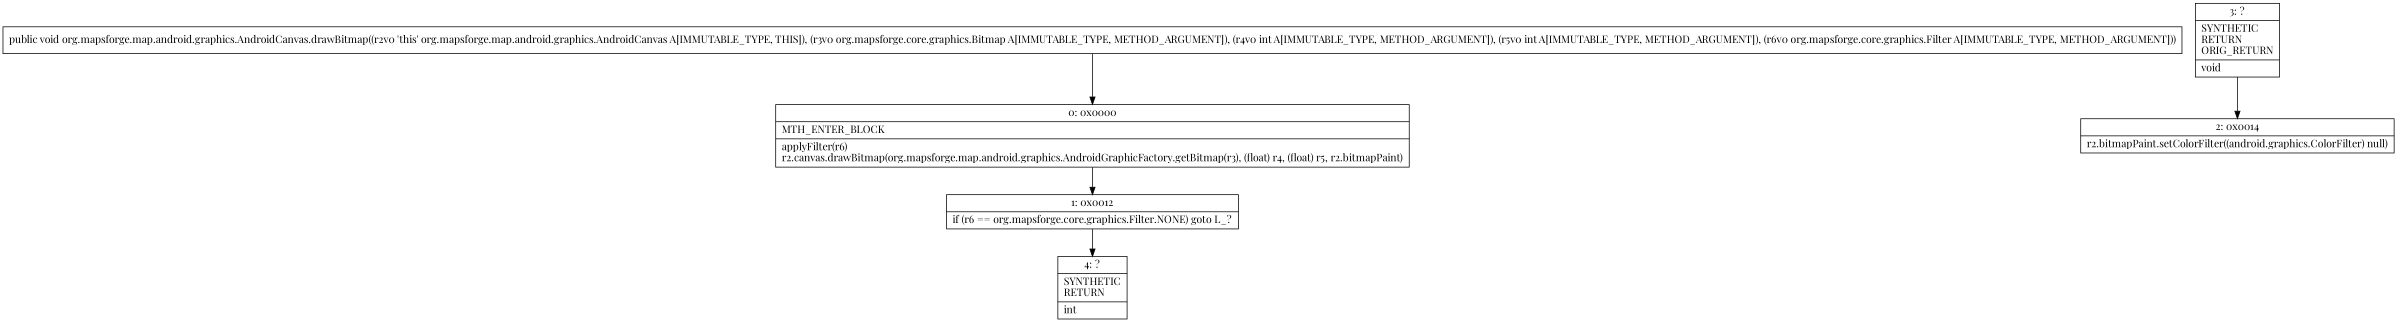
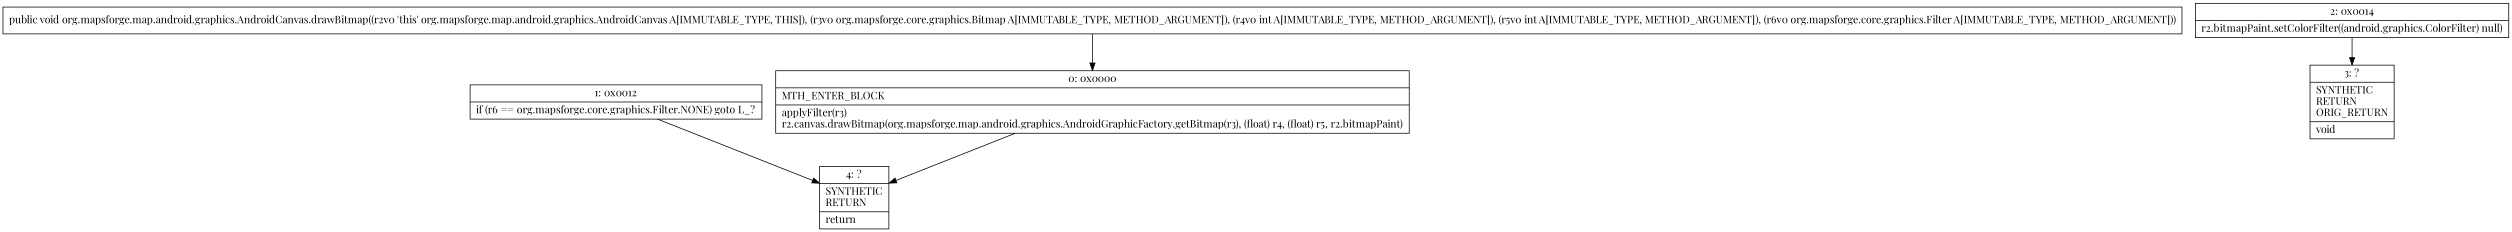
edge "3: ?" -> "2: 0x0014": reversed
node "0: 0x0000": text "applyFilter(r6)" -> "applyFilter(r3)"
edge "0: 0x0000" -> "1: 0x0012": now "0: 0x0000" -> "4: ?"
node "4: ?": text "int" -> "return"
